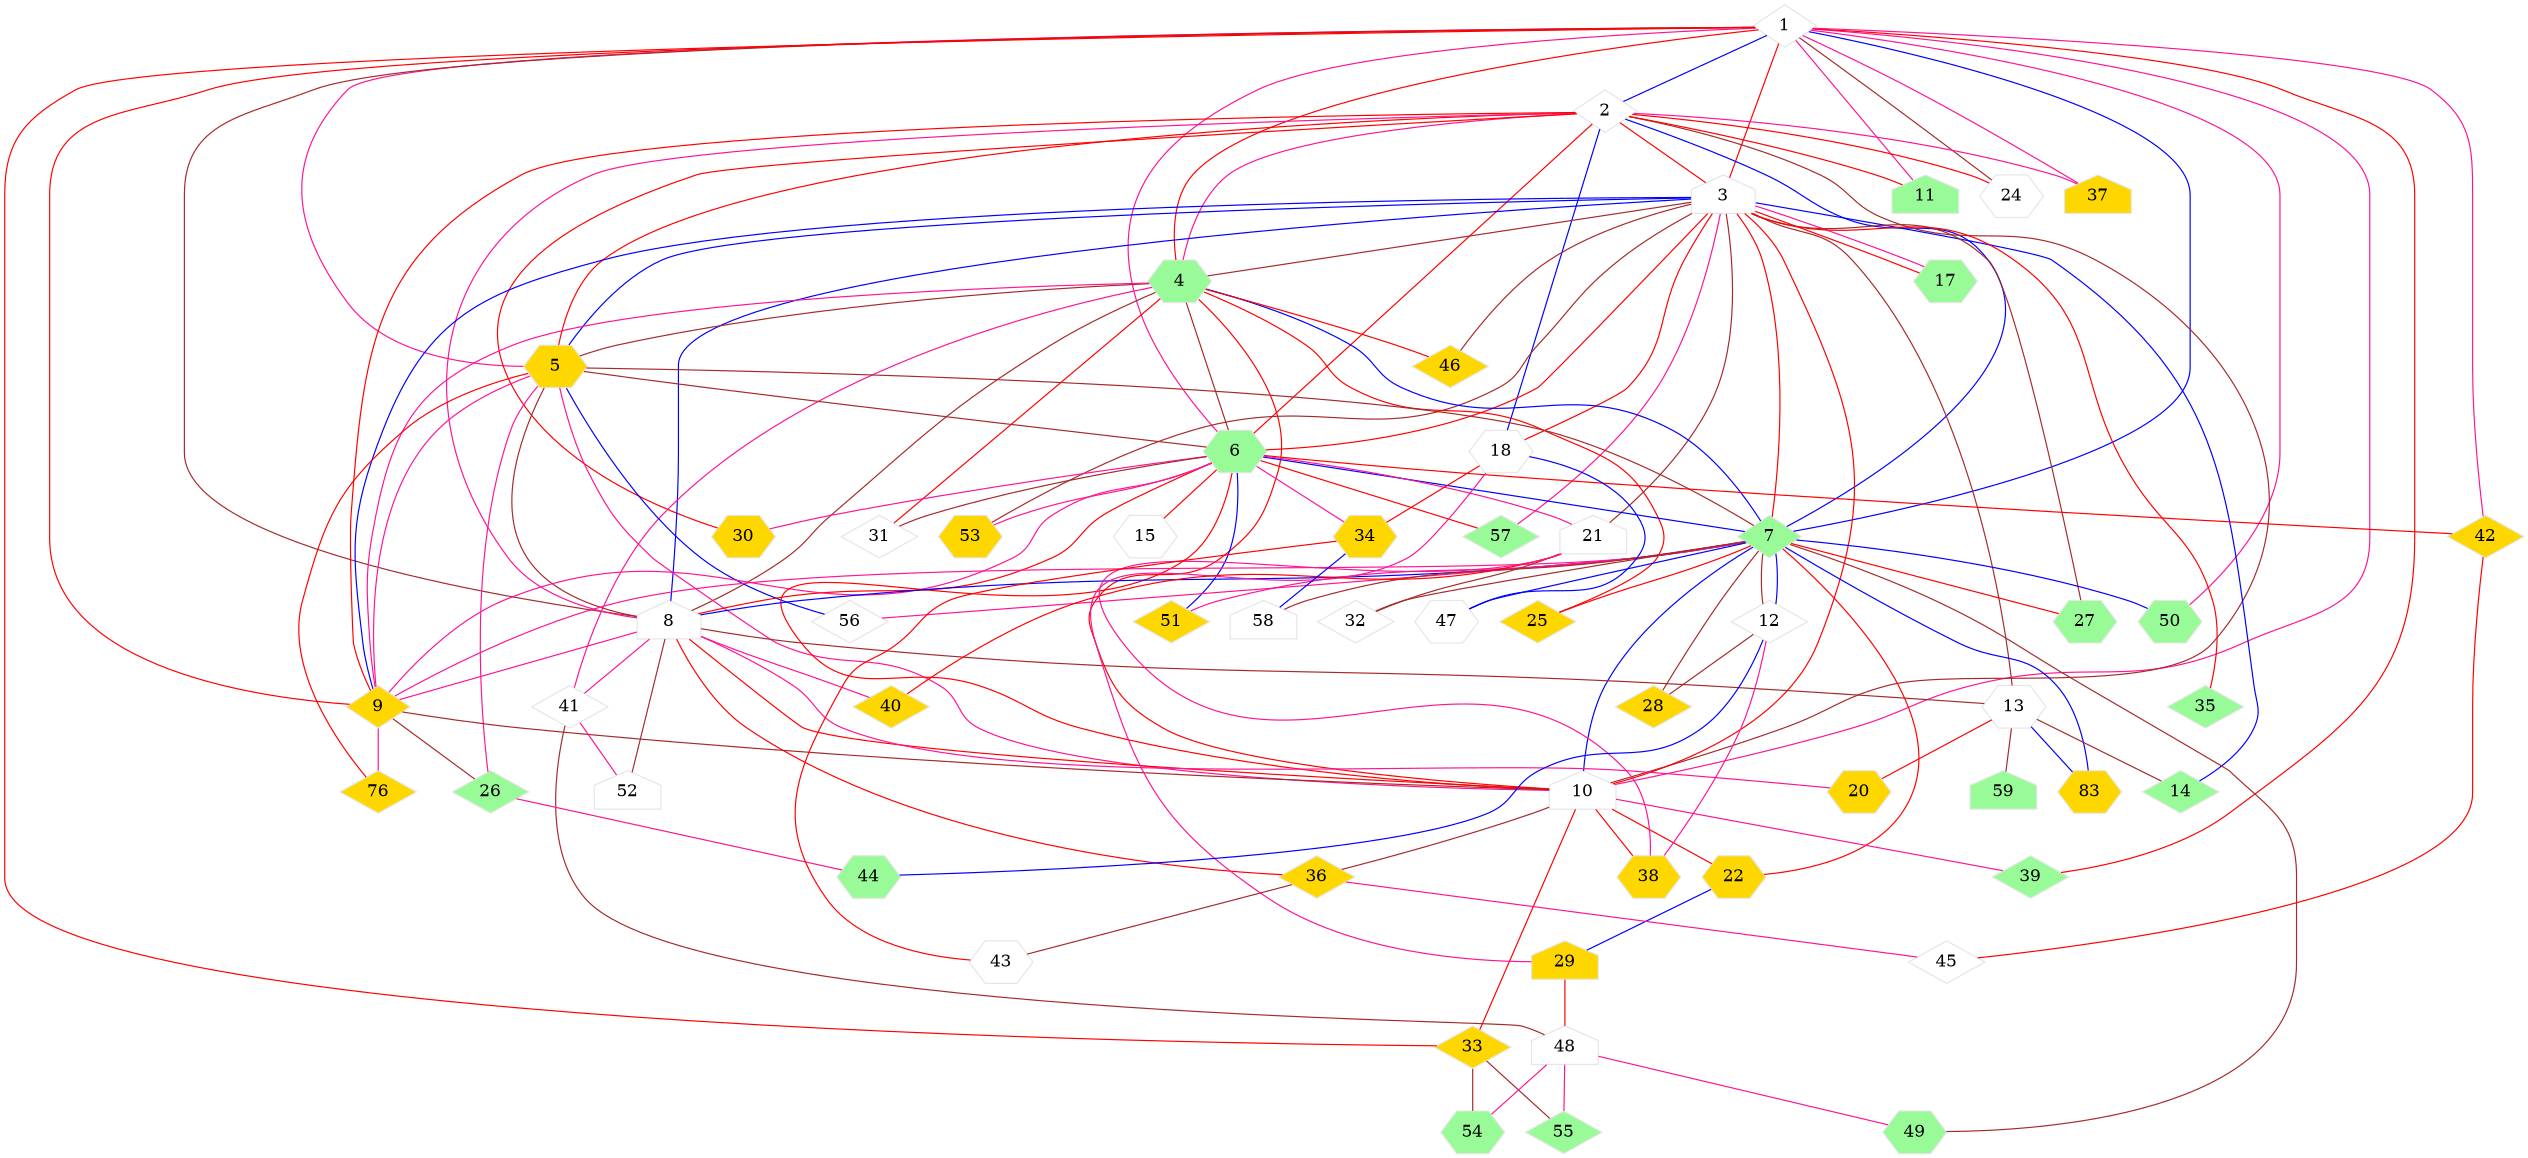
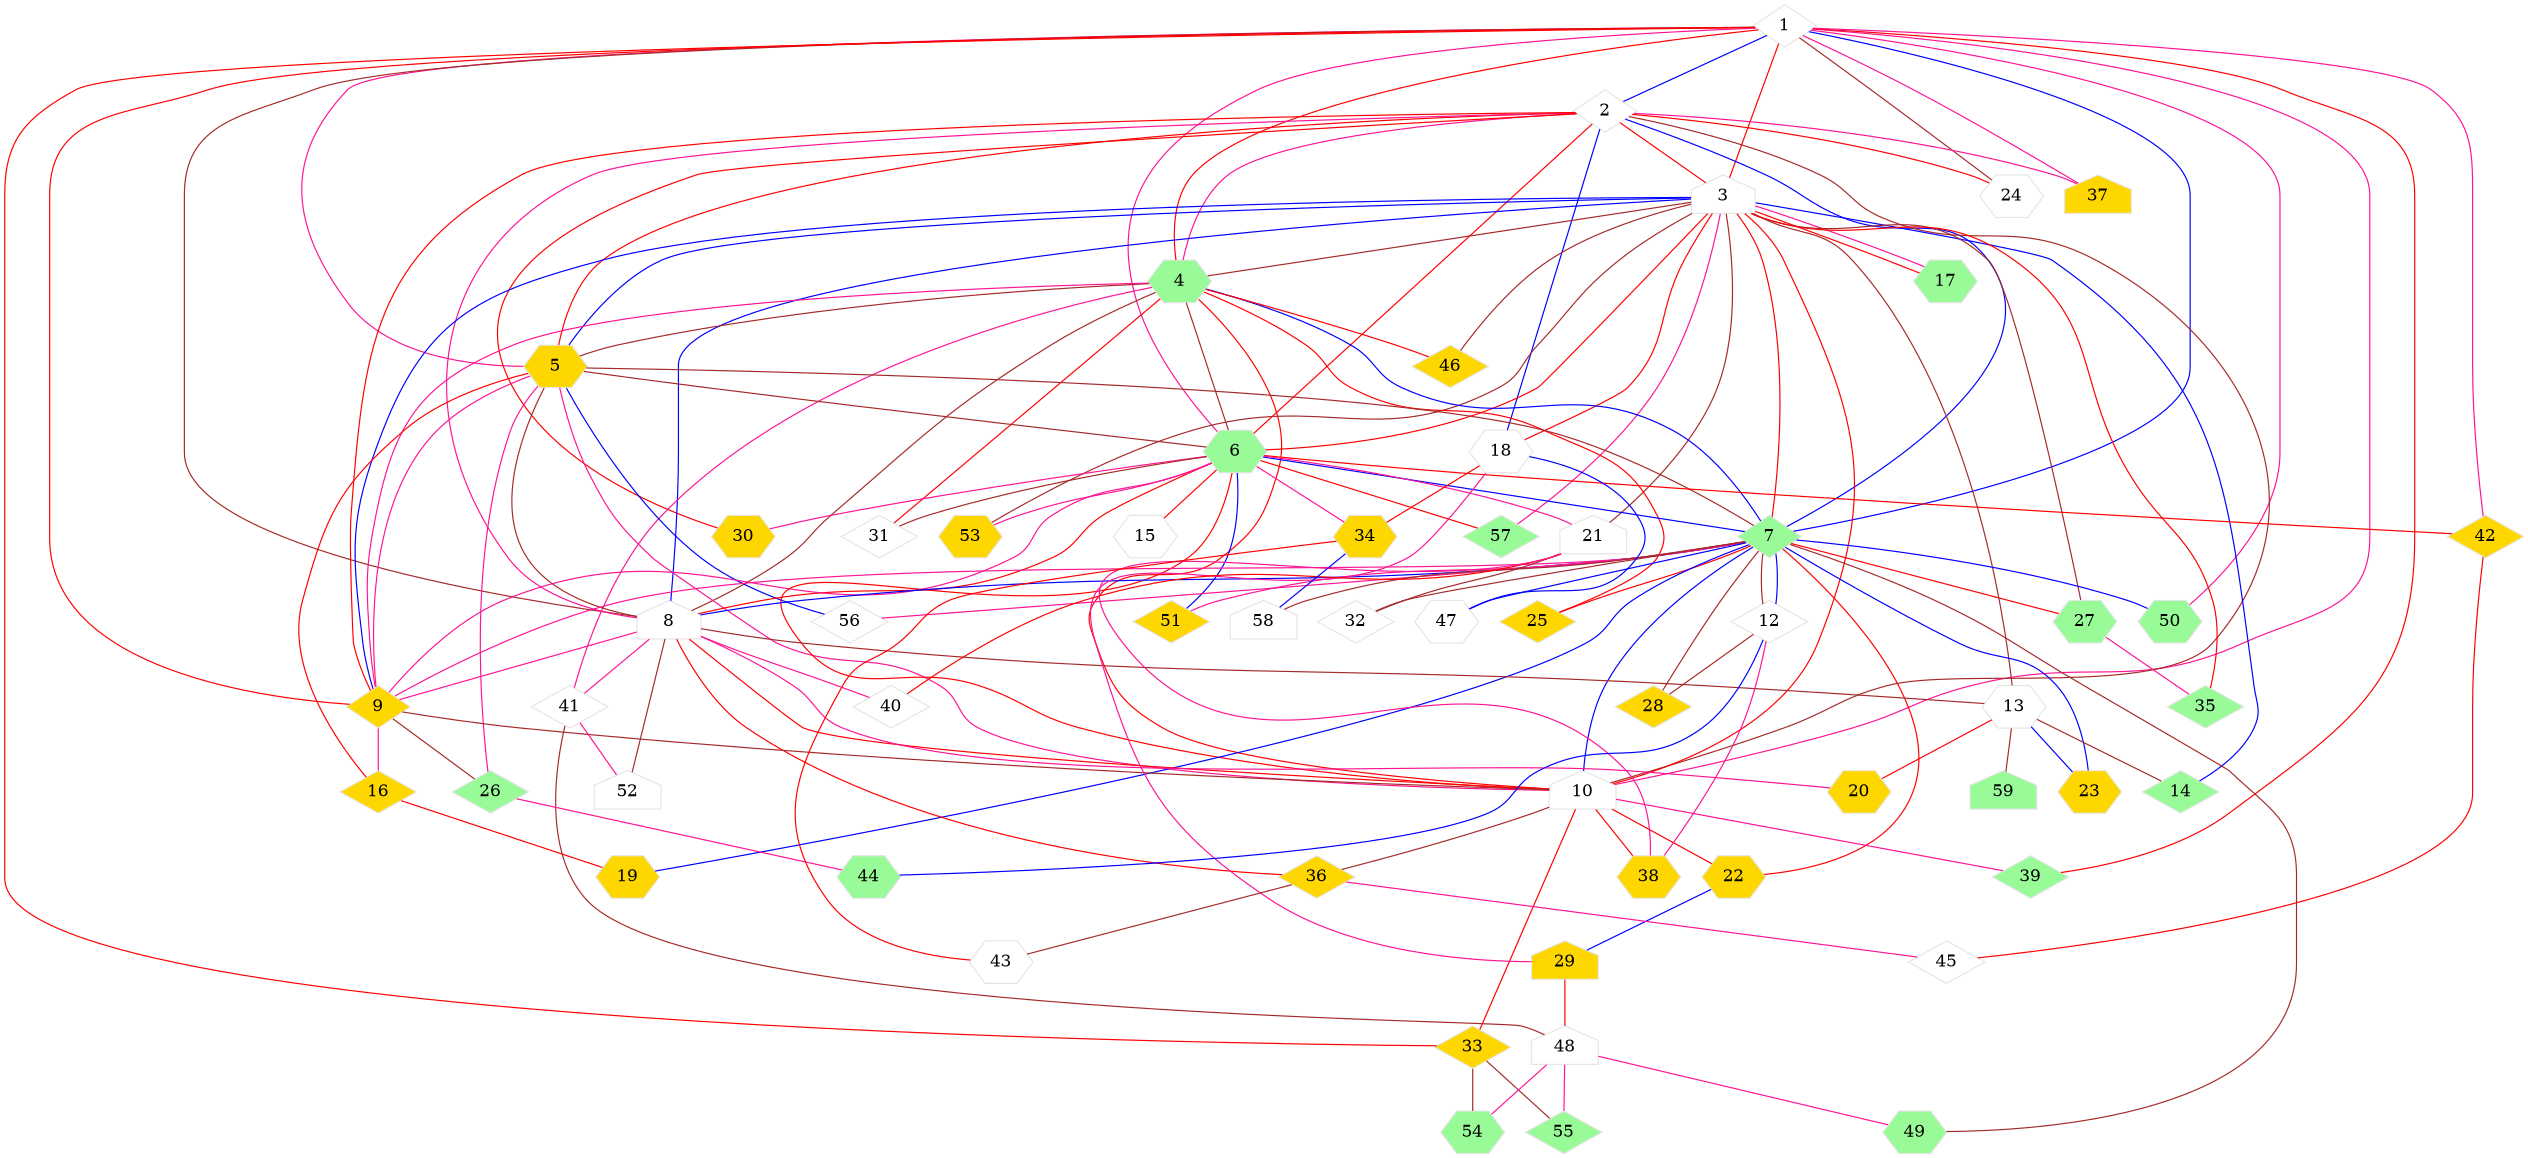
node "11": removed
edge "27" -- "35": added
node "40": fillcolor gold -> white
node "76": label "76" -> "16"
node "83": label "83" -> "23"
node "19": added
